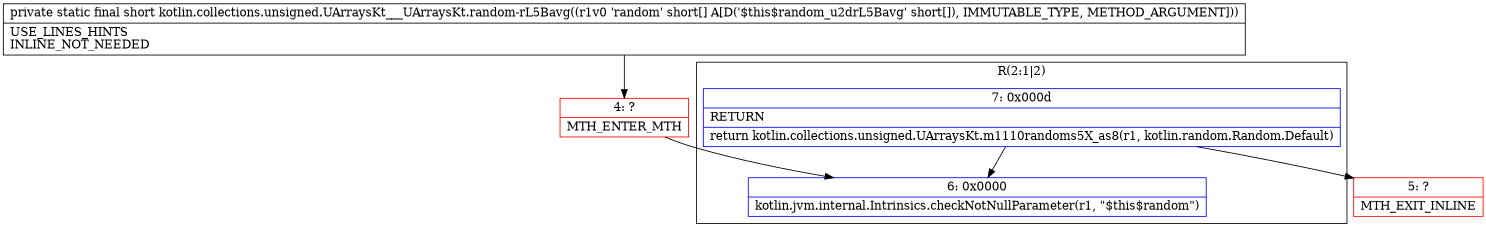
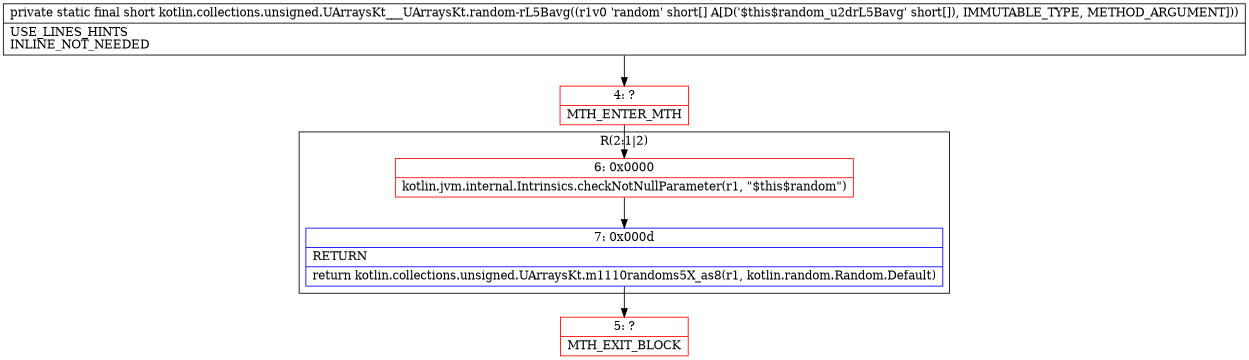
edge "7: 0x000d" -> "6: 0x0000": reversed
node "6: 0x0000": color blue -> red
node "5: ?": text "MTH_EXIT_INLINE" -> "MTH_EXIT_BLOCK"
